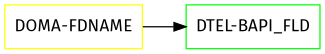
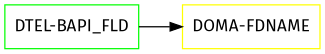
edge "DOMA-FDNAME" -> "DTEL-BAPI_FLD": reversed
